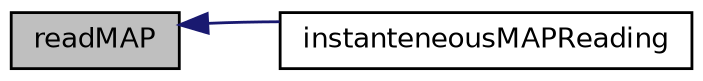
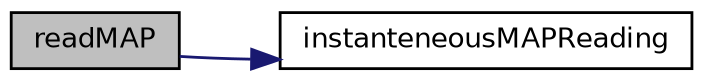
edge "instanteneousMAPReading" -> "readMAP": reversed
